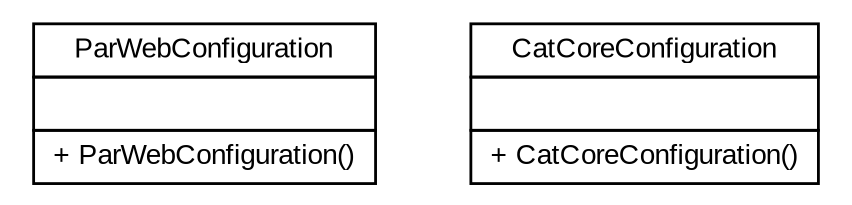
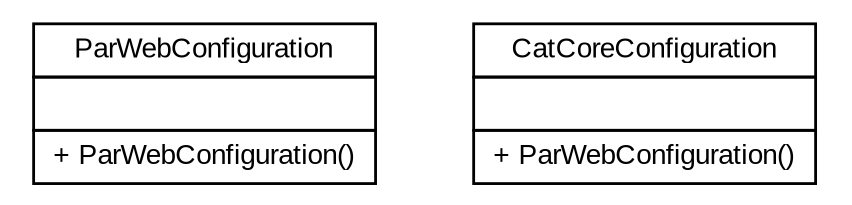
node "CatCoreConfiguration": text "+ CatCoreConfiguration()" -> "+ ParWebConfiguration()"
